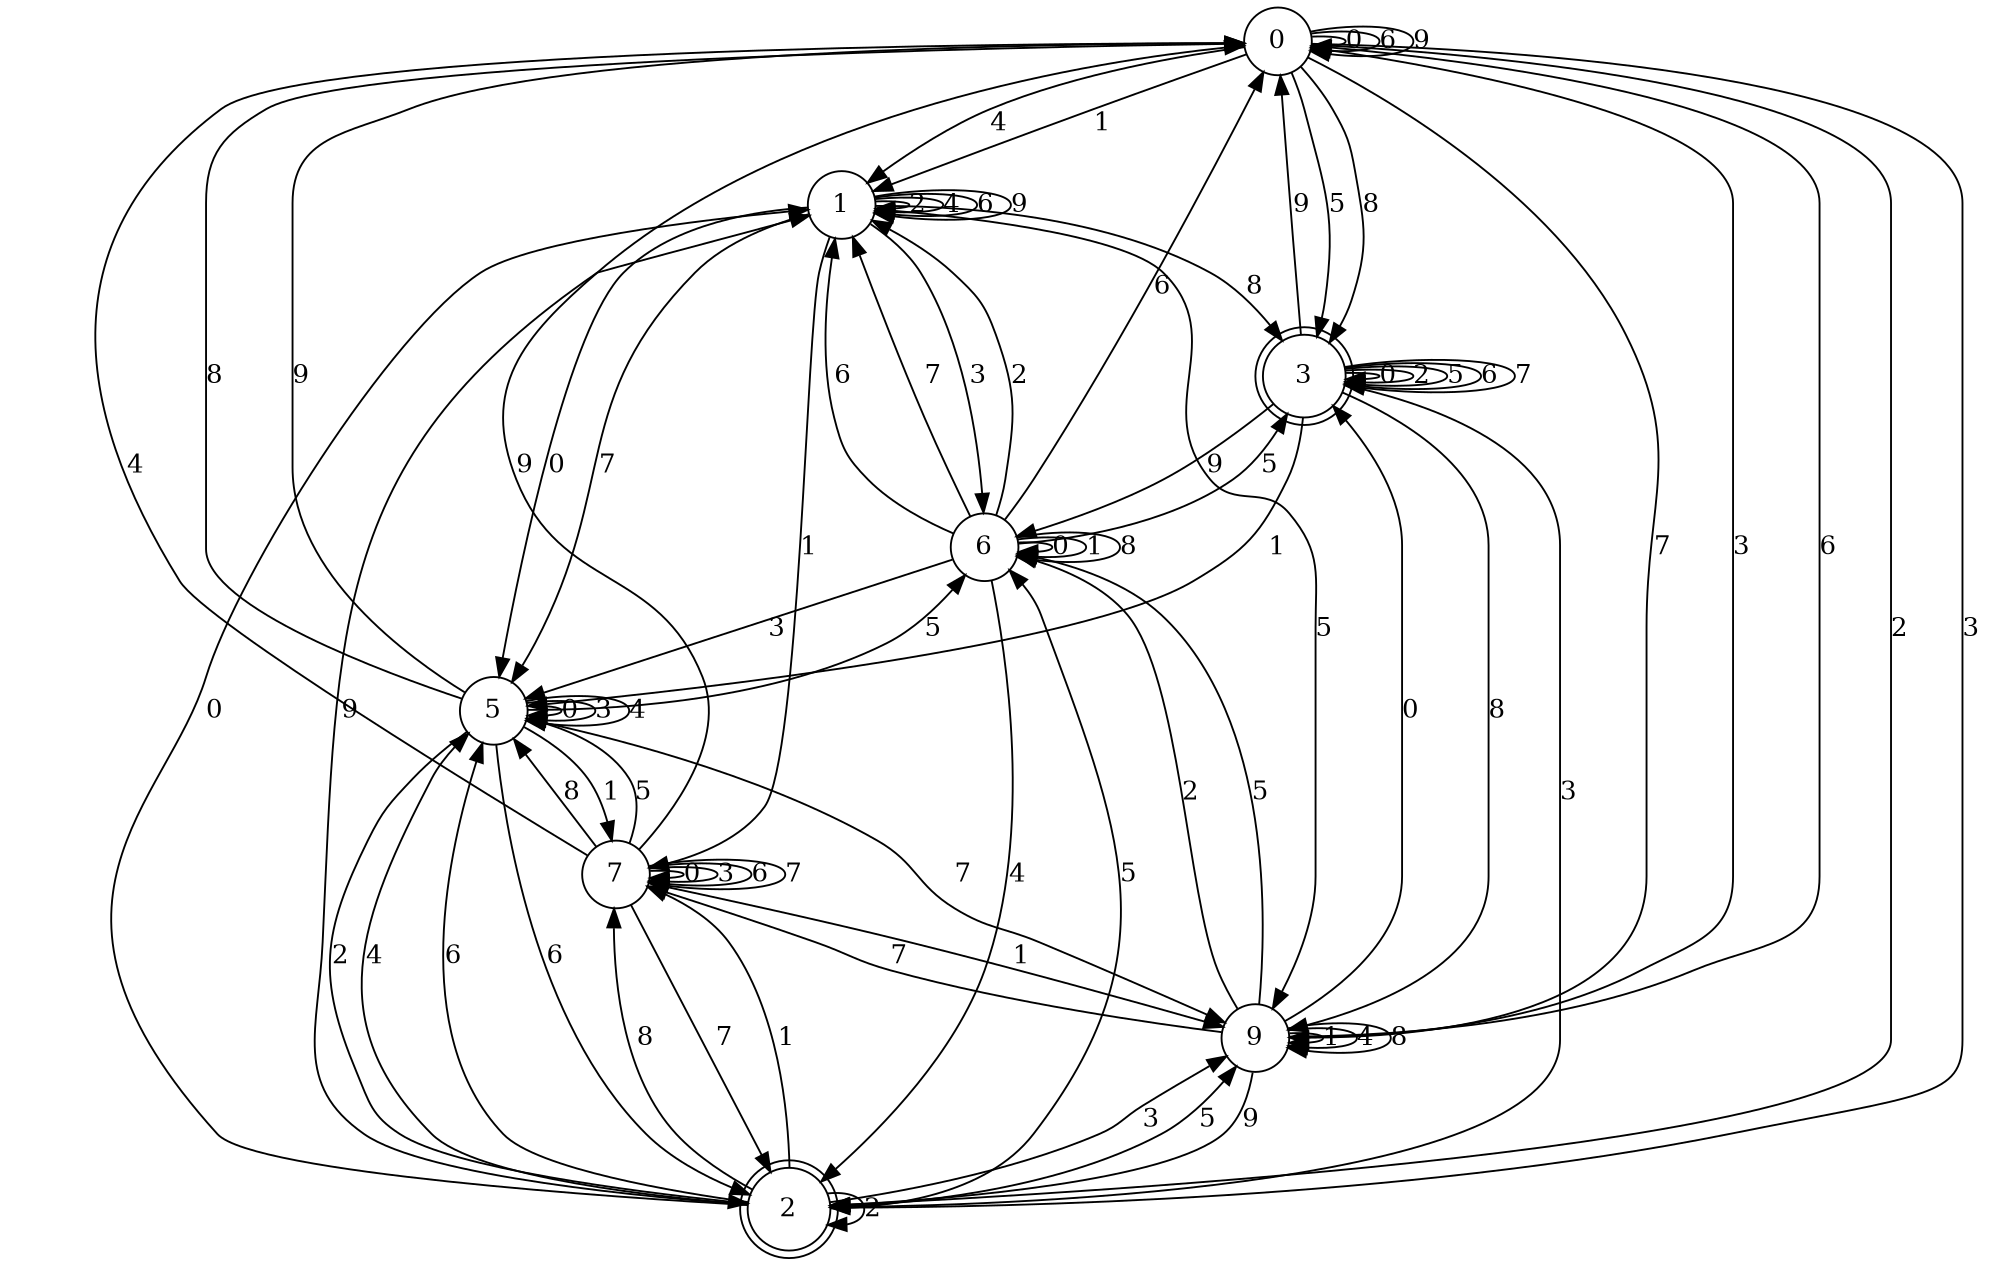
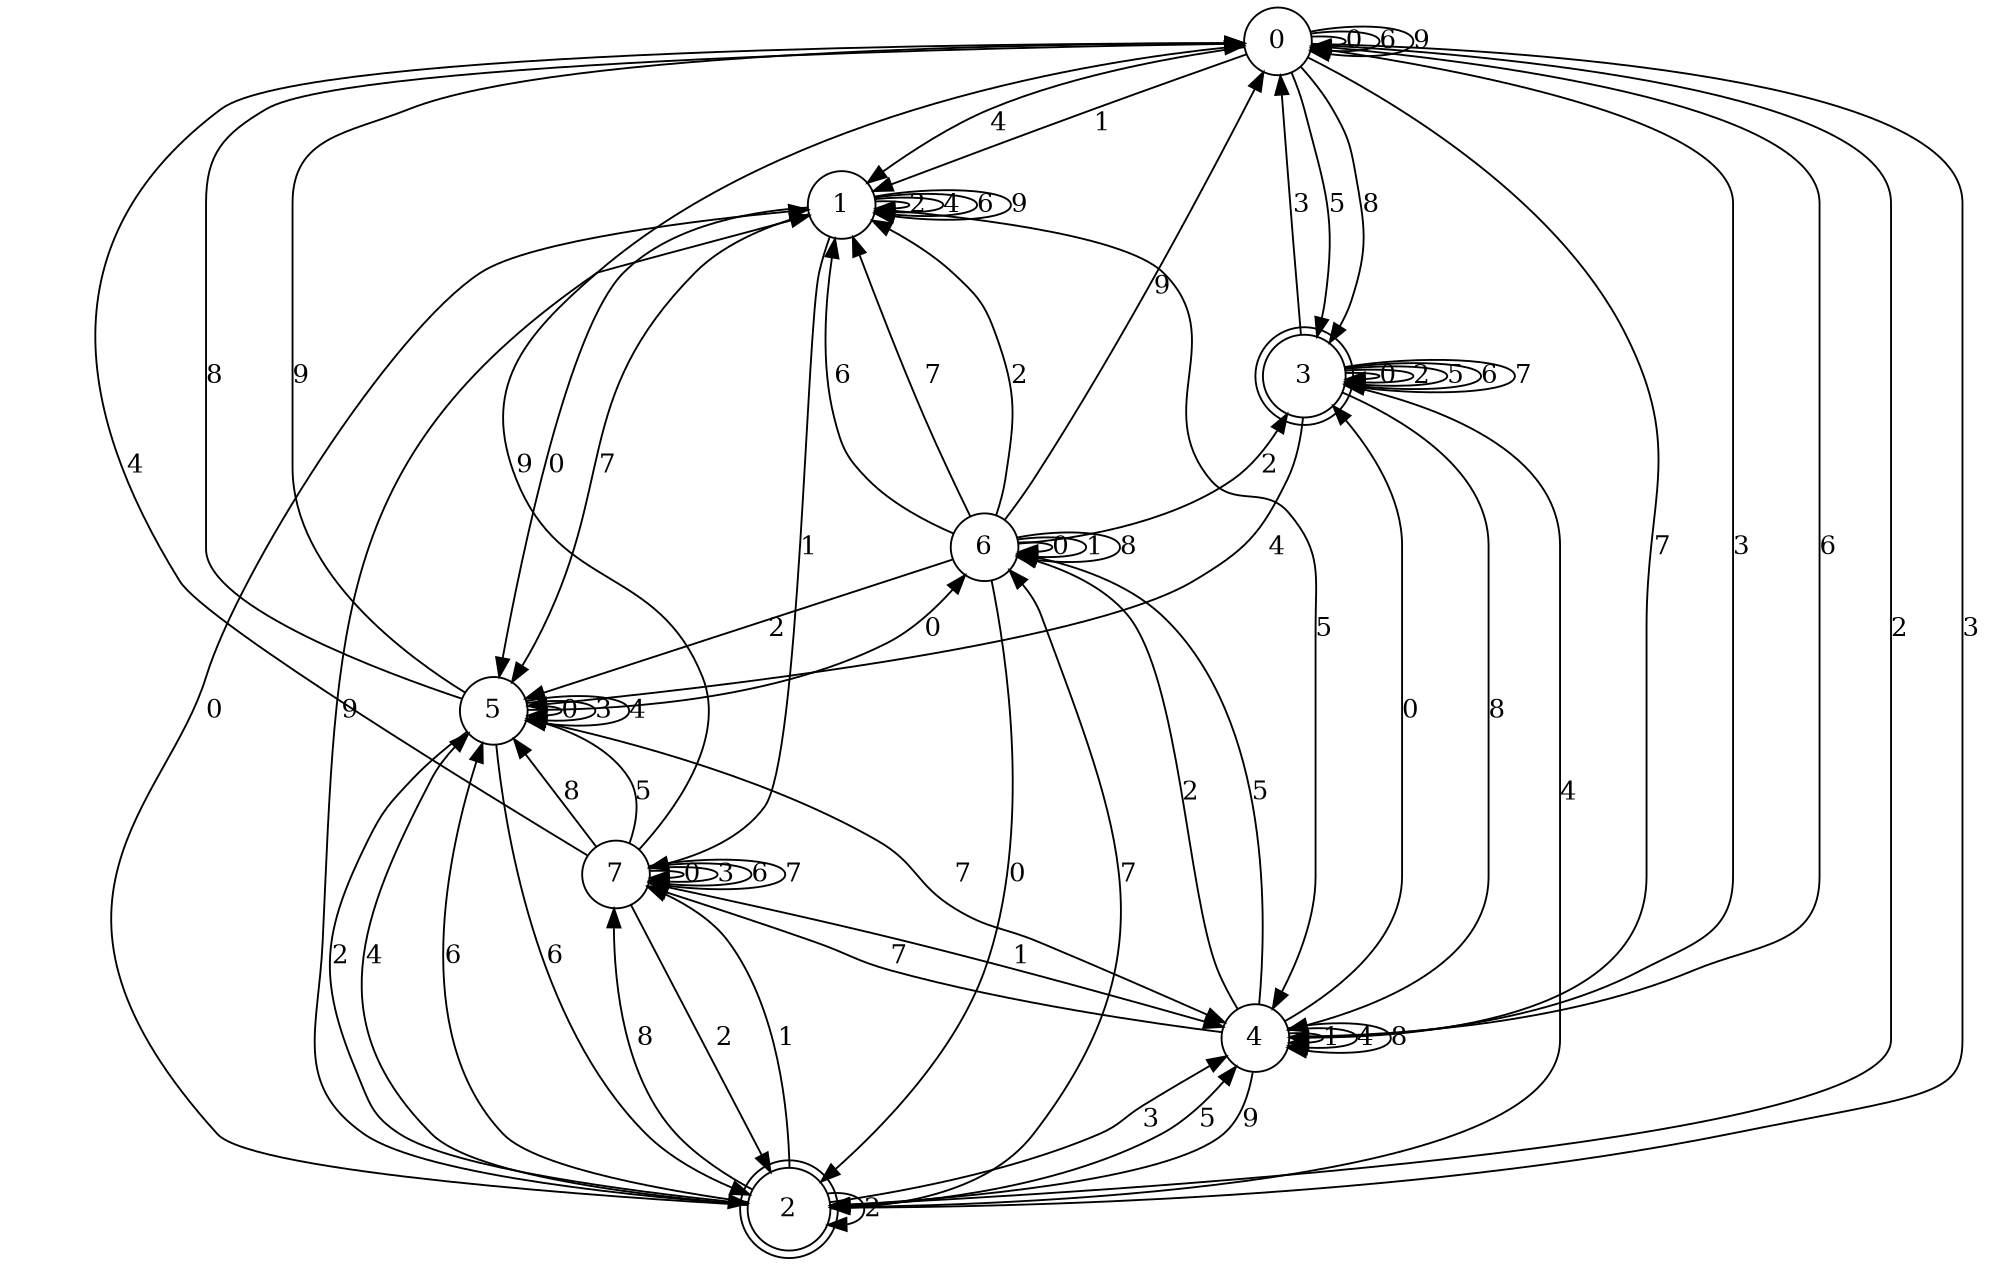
edge "3" -> "0": label "9" -> "3"
edge "1" -> "3": removed, label "8"
edge "6" -> "0": label "6" -> "9"
edge "1" -> "6": removed, label "3"
edge "6" -> "3": label "5" -> "2"
edge "3" -> "6": removed, label "9"
edge "3" -> "5": label "1" -> "4"
edge "6" -> "5": label "3" -> "2"
edge "5" -> "6": label "5" -> "0"
edge "5" -> "7": removed, label "1"
edge "3" -> "2": label "3" -> "4"
edge "6" -> "2": label "4" -> "0"
edge "2" -> "6": label "5" -> "7"
edge "7" -> "2": label "7" -> "2"
node "9": label "9" -> "4"
